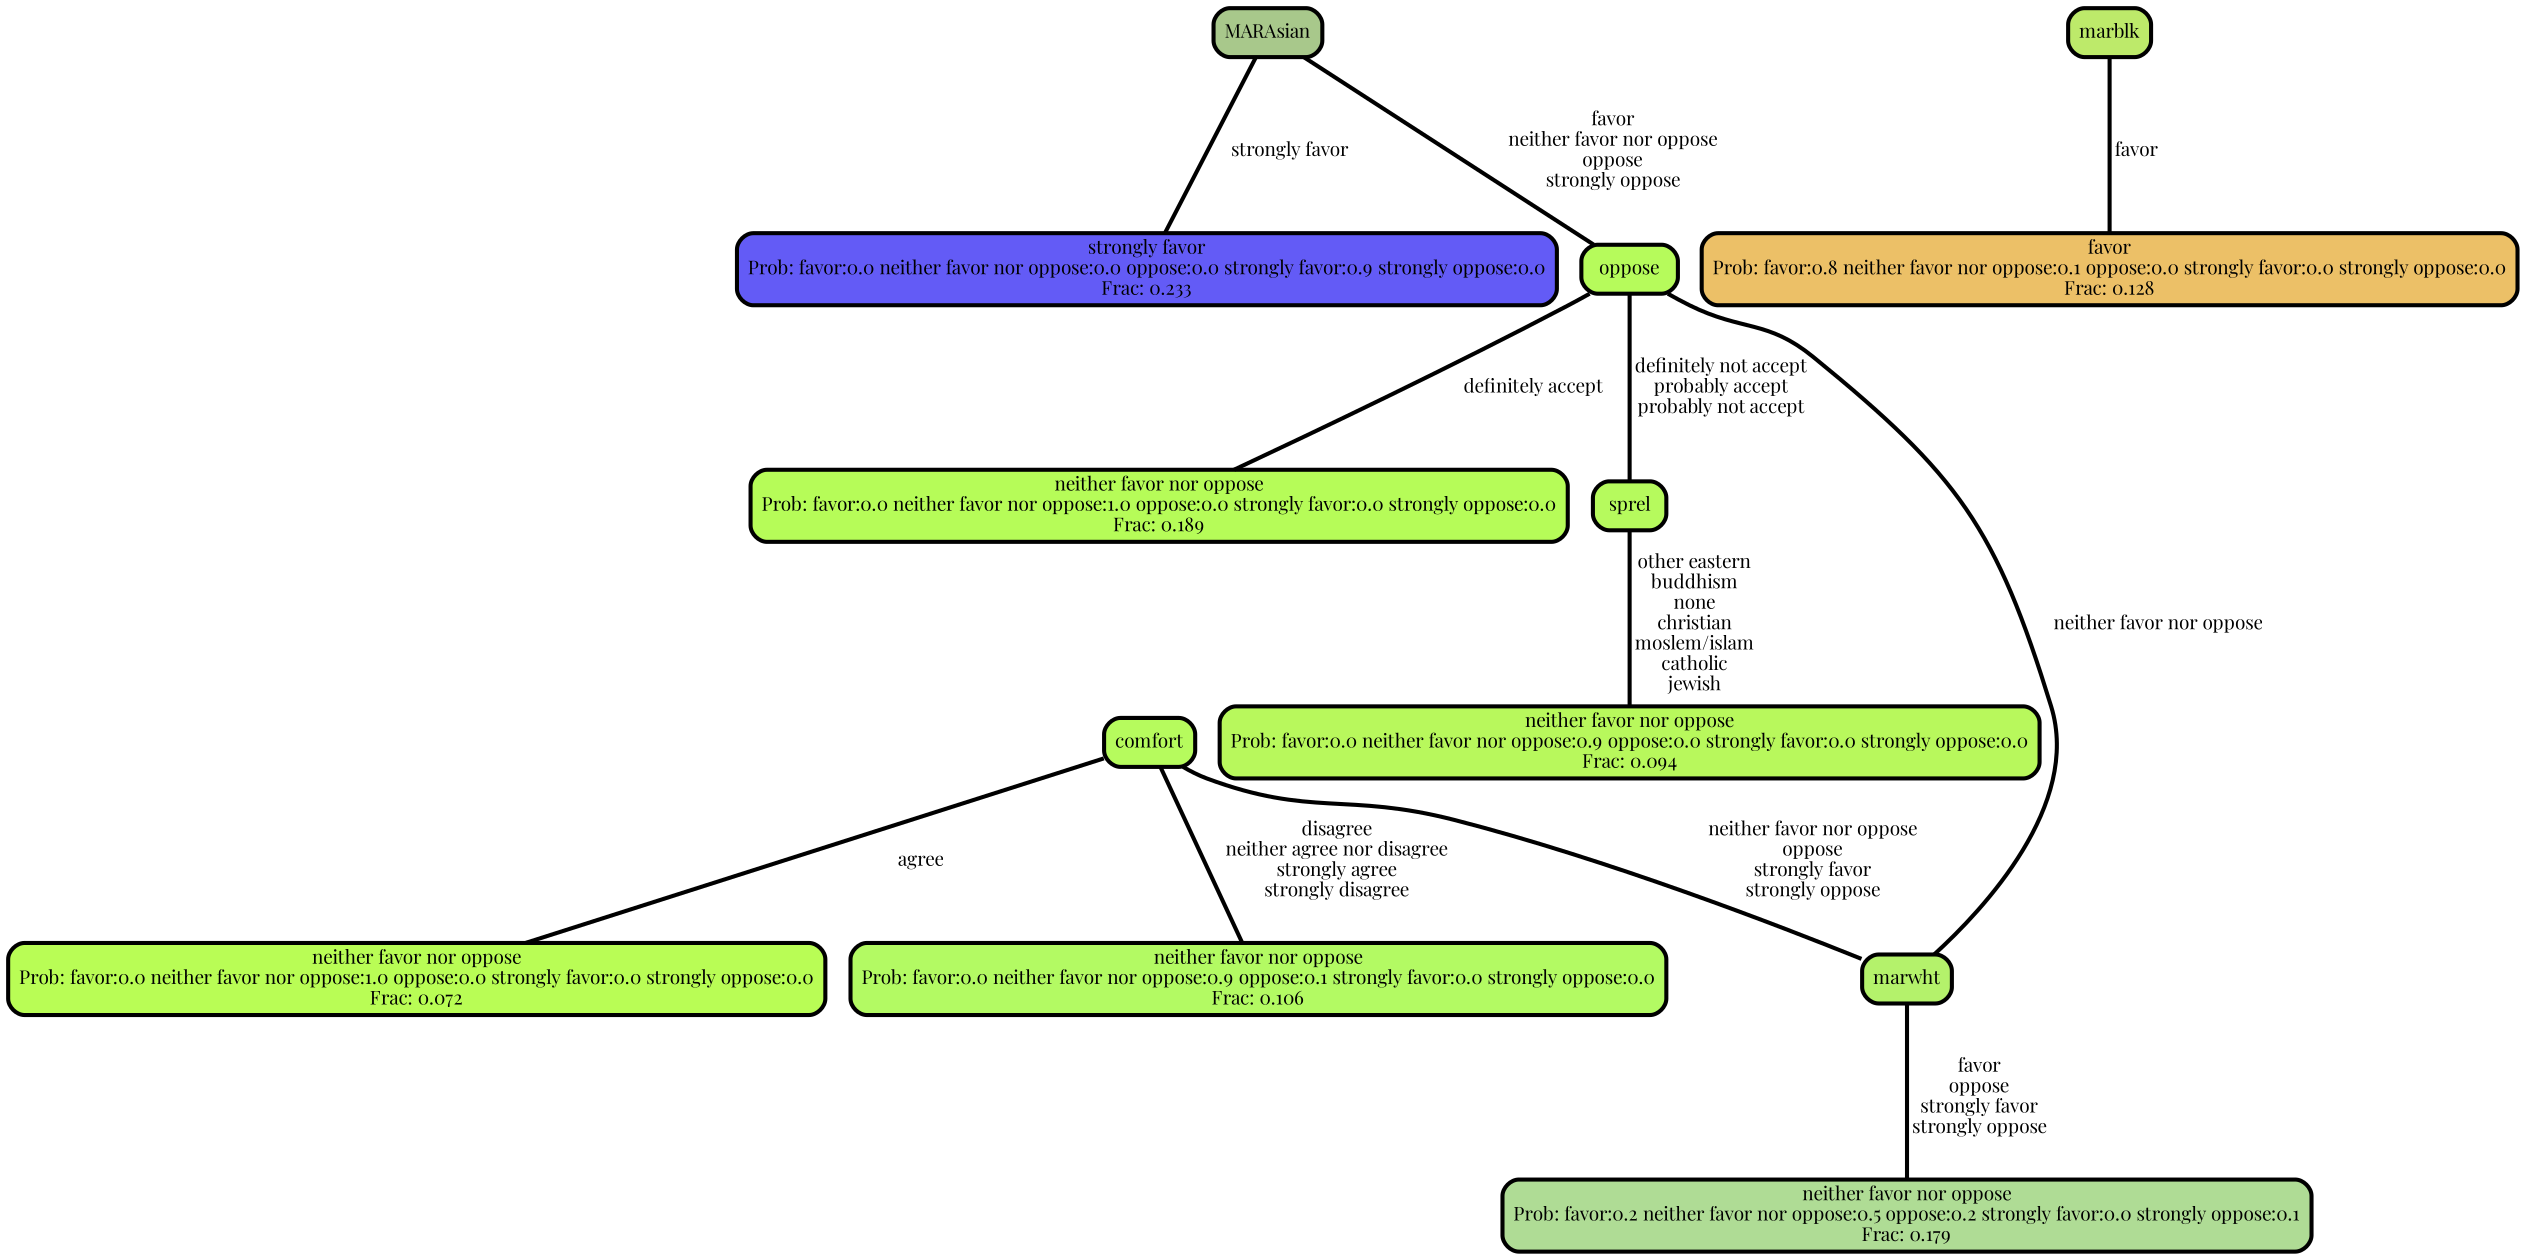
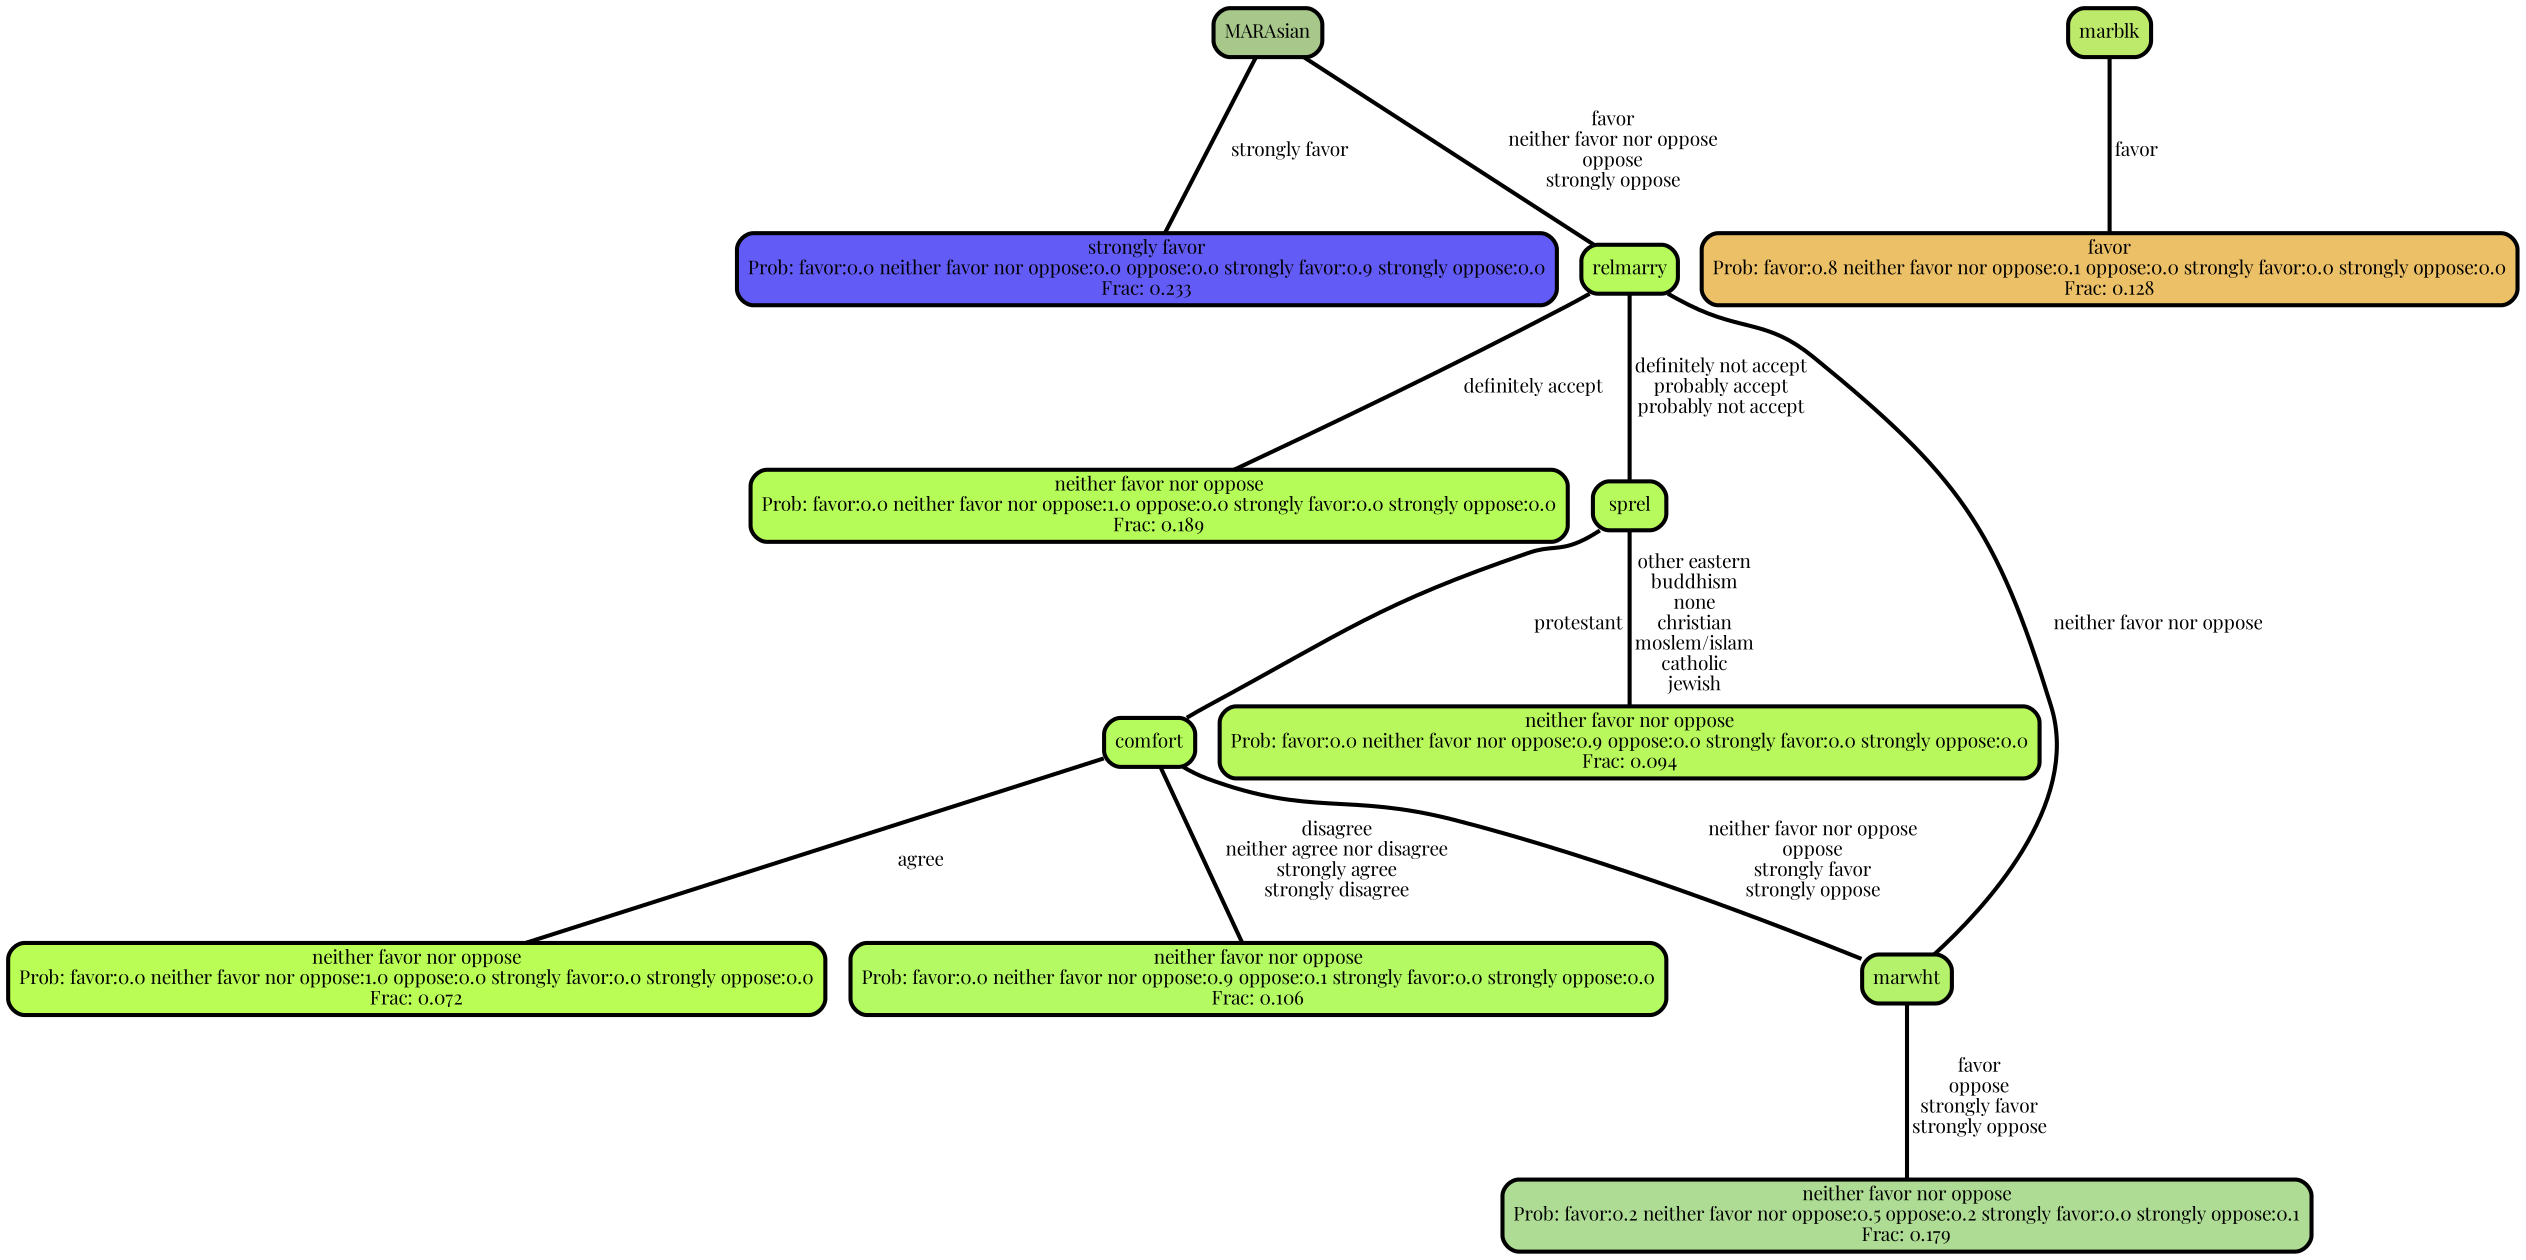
node "oppose": label "oppose" -> "relmarry"
edge "sprel" -- "comfort": added, label "protestant"
